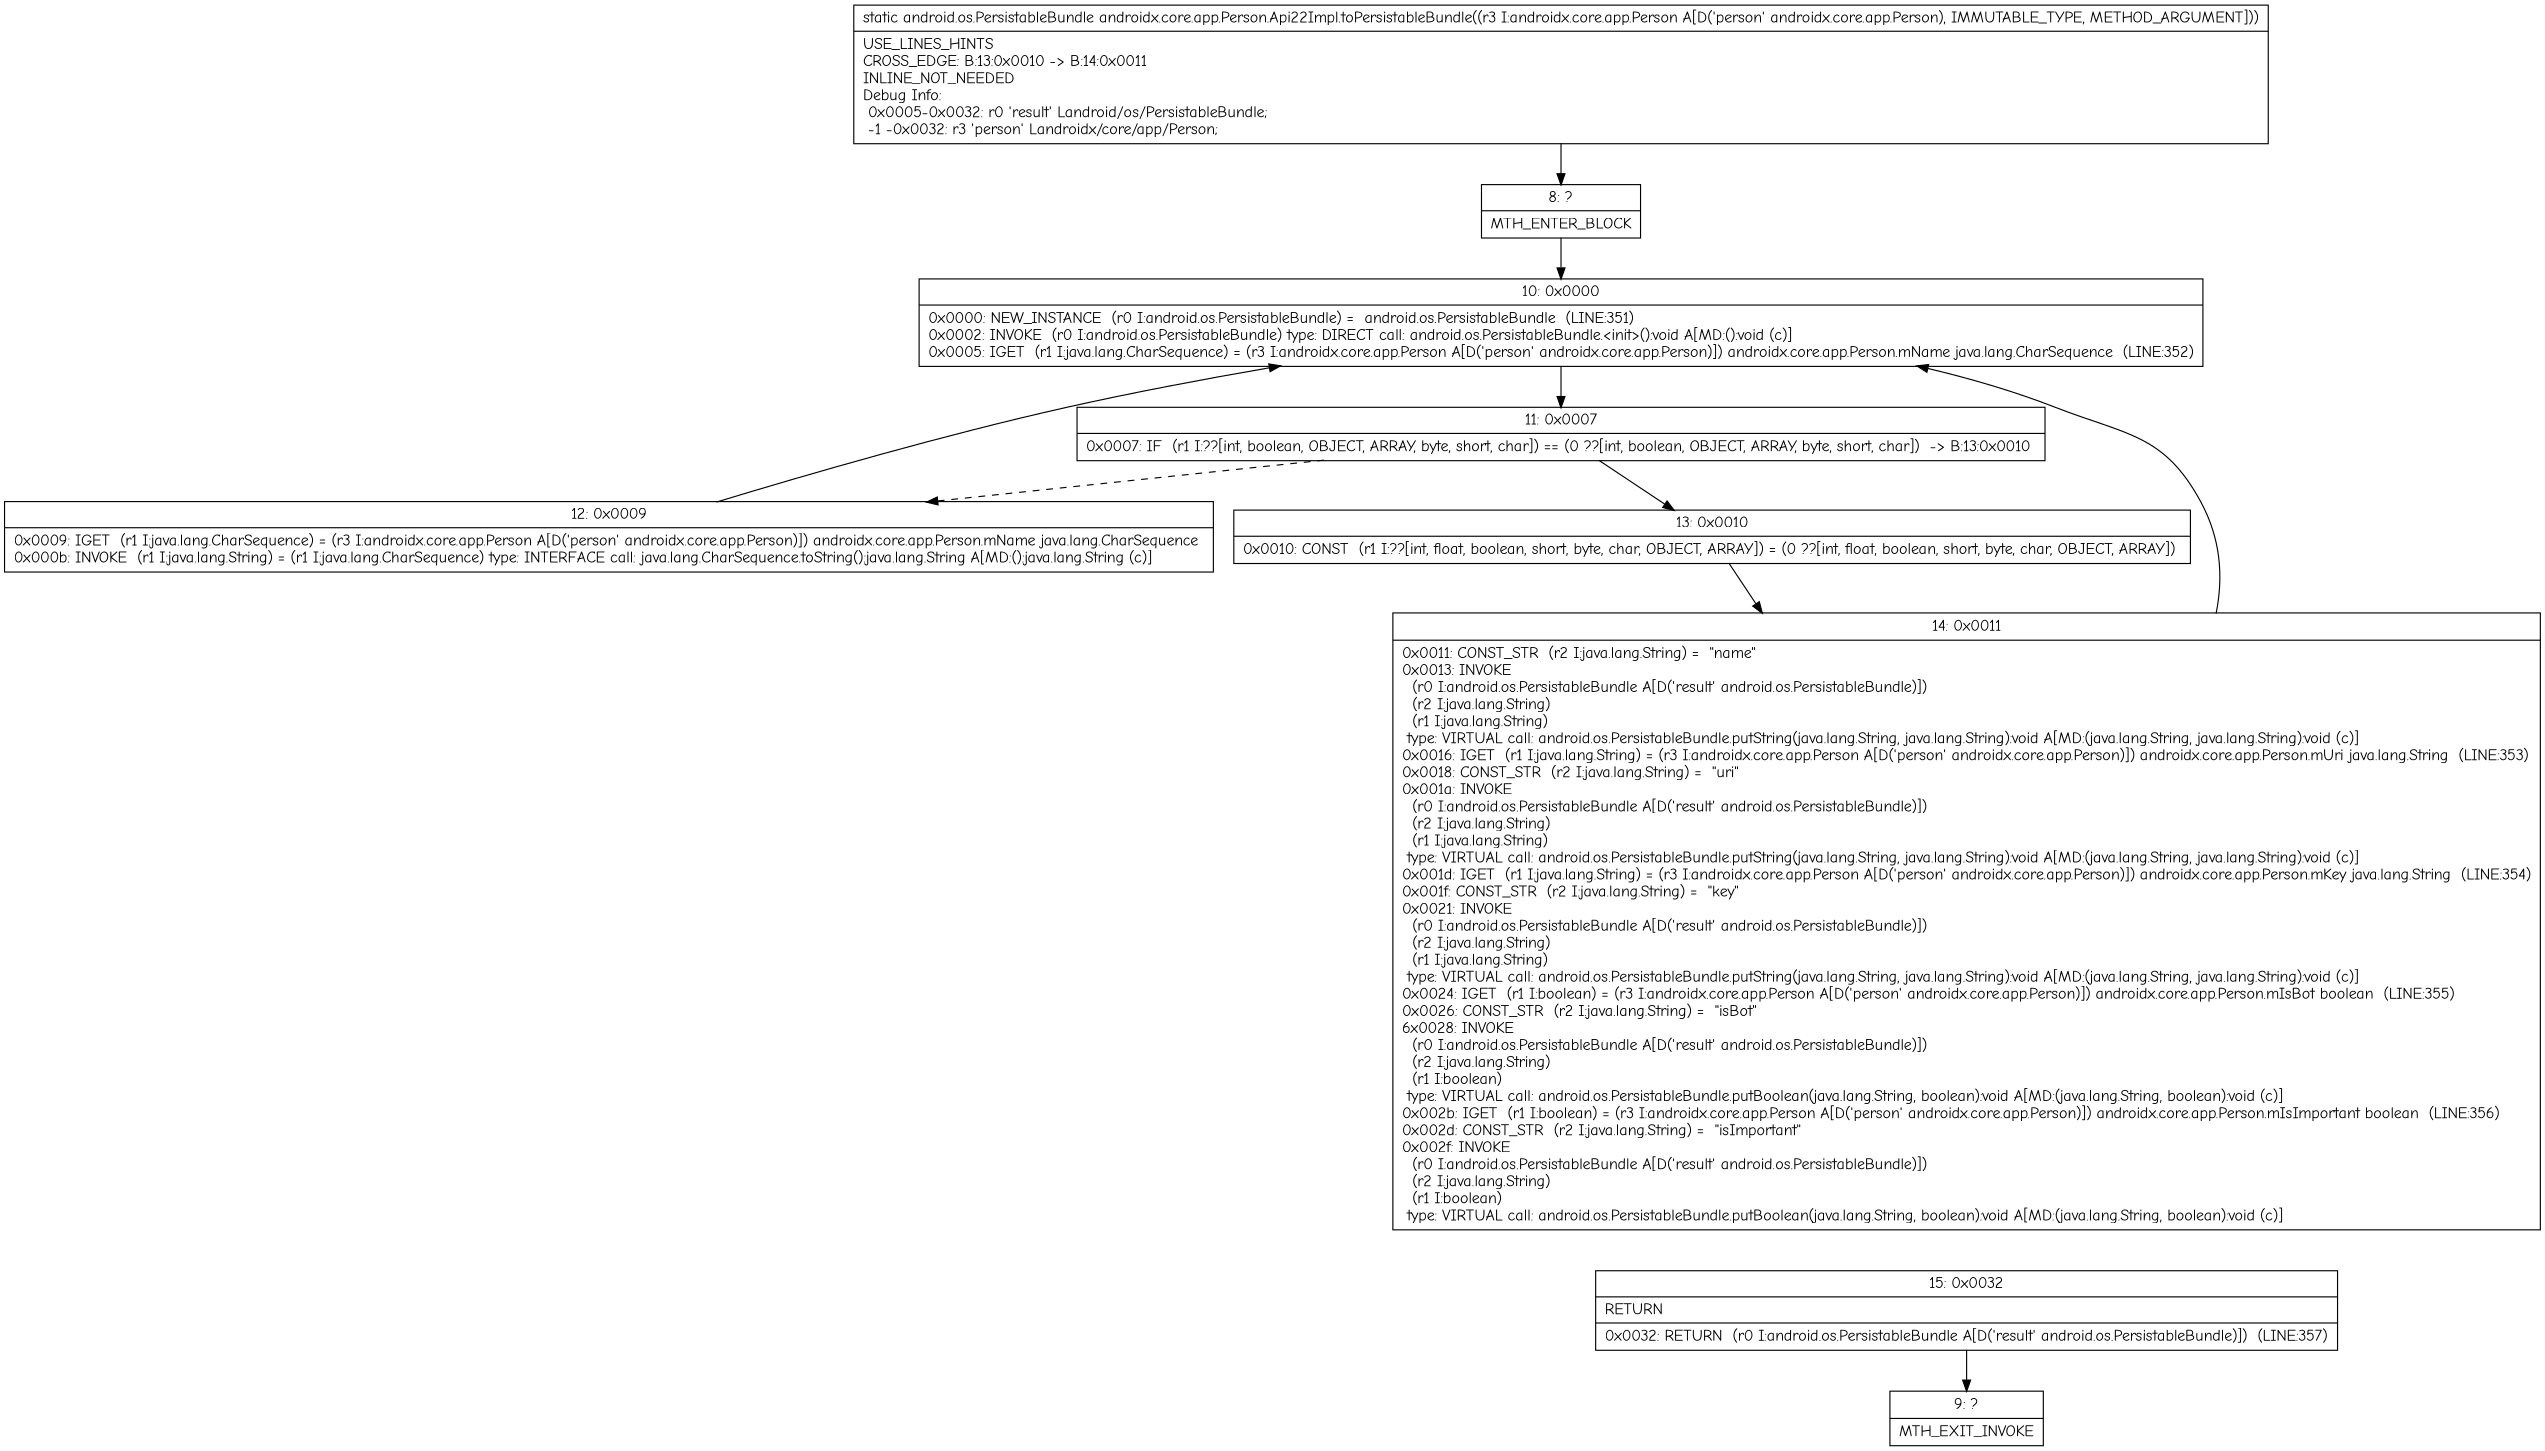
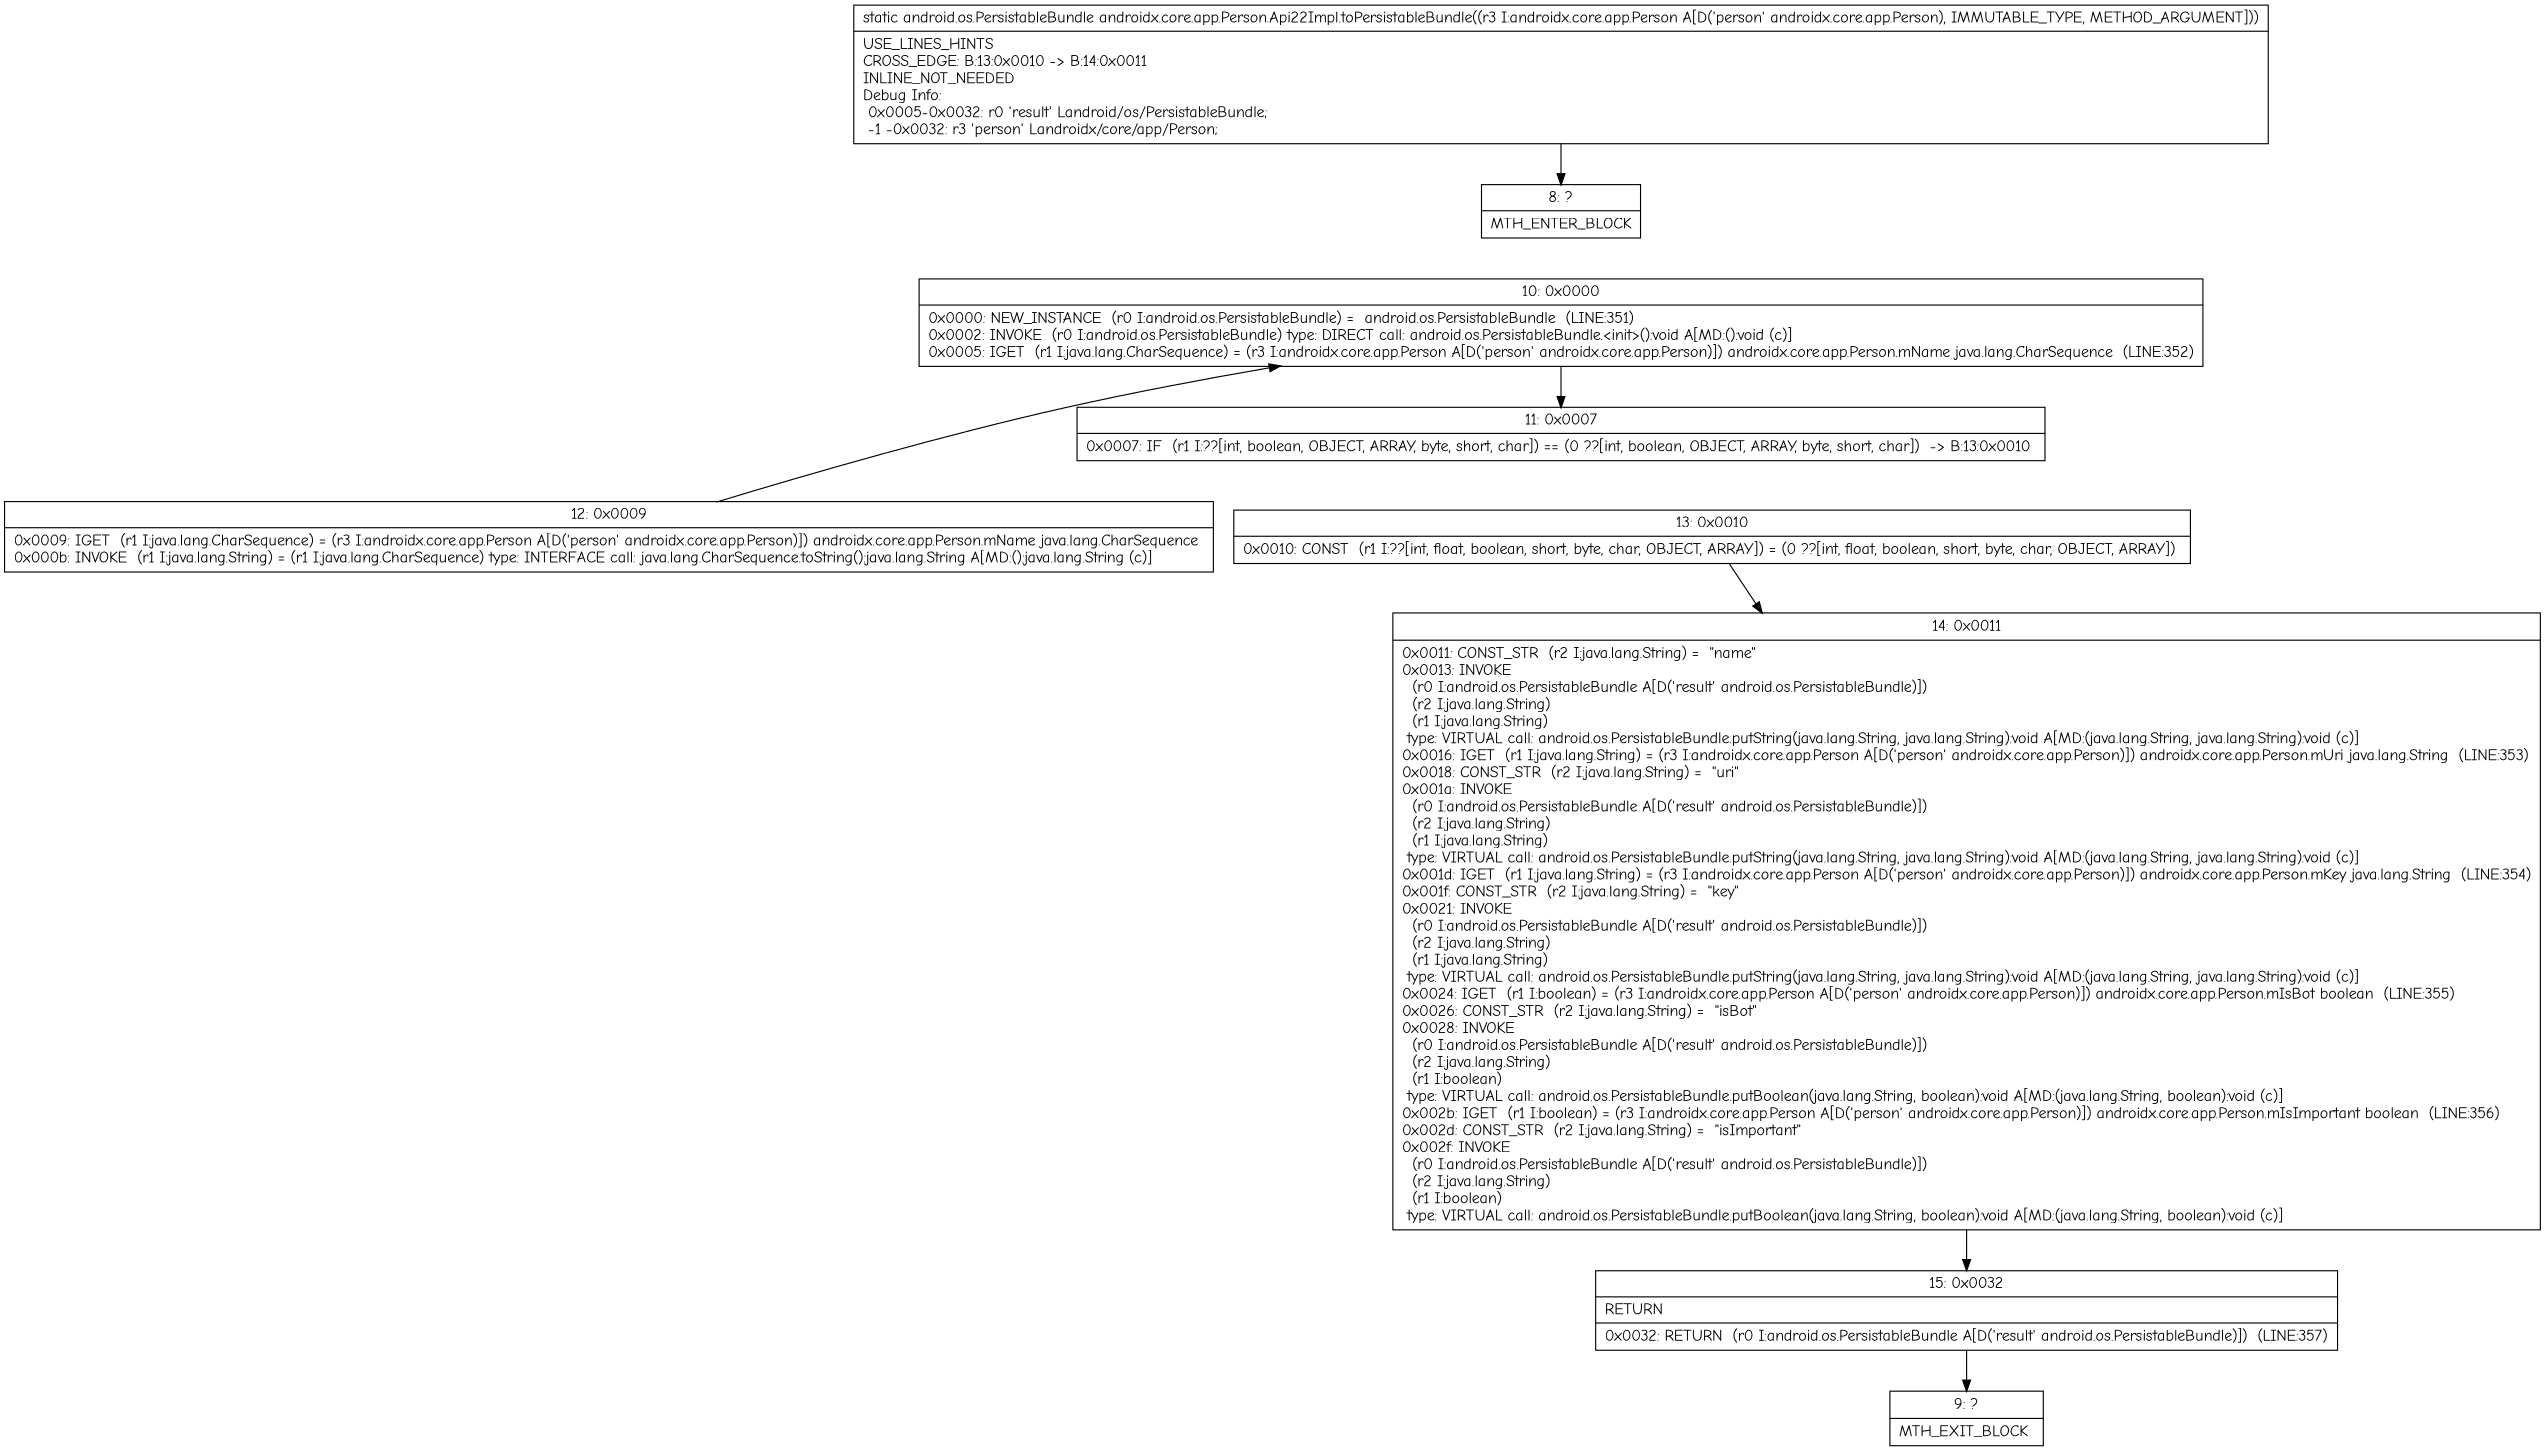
edge "8: ?" -> "10: 0x0000": removed
edge "14: 0x0011" -> "10: 0x0000": now "14: 0x0011" -> "15: 0x0032"
edge "11: 0x0007" -> "12: 0x0009": removed
edge "11: 0x0007" -> "13: 0x0010": removed
node "14: 0x0011": text "6x0028: INVOKE" -> "0x0028: INVOKE"
node "9: ?": text "MTH_EXIT_INVOKE" -> "MTH_EXIT_BLOCK"
